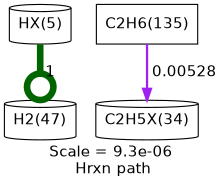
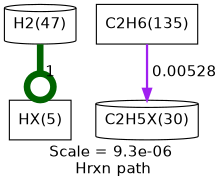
node "HX(5)": shape cylinder -> box
edge "HX(5)" -> "H2(47)": reversed
node "C2H5X(34)": label "C2H5X(34)" -> "C2H5X(30)"
